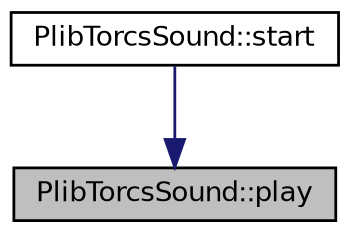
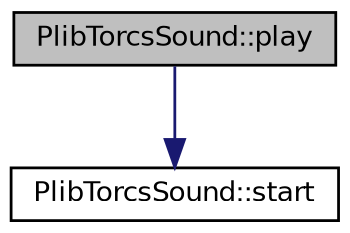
edge "PlibTorcsSound::start" -> "PlibTorcsSound::play": reversed
